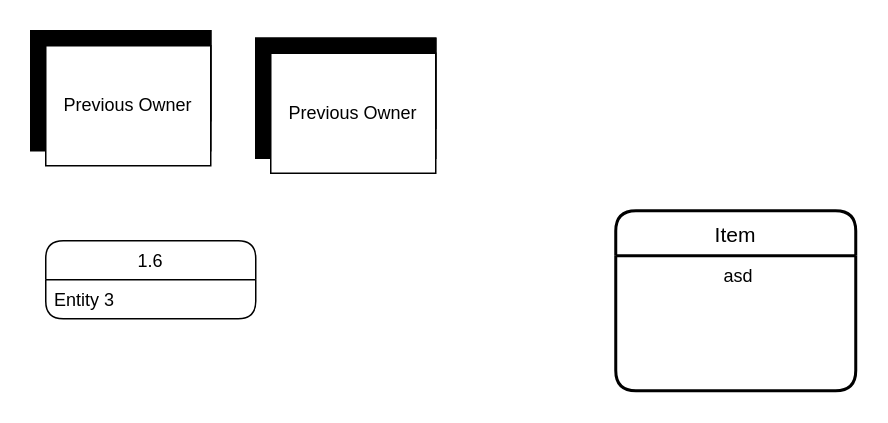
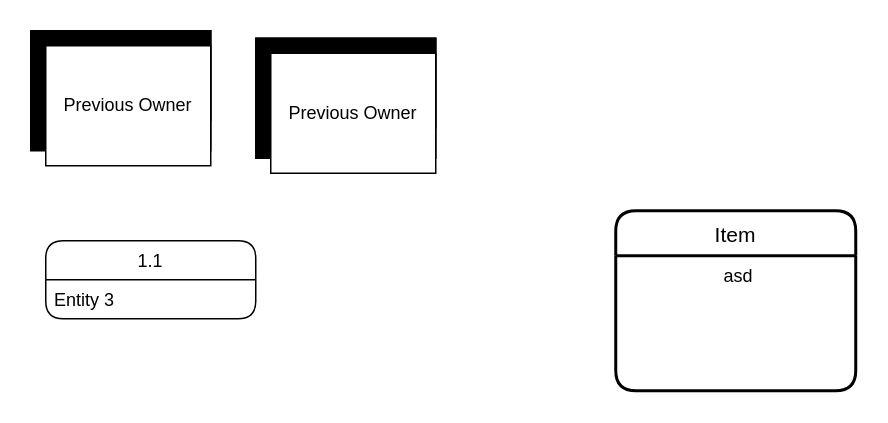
node "1.6": label "1.6" -> "1.1"
